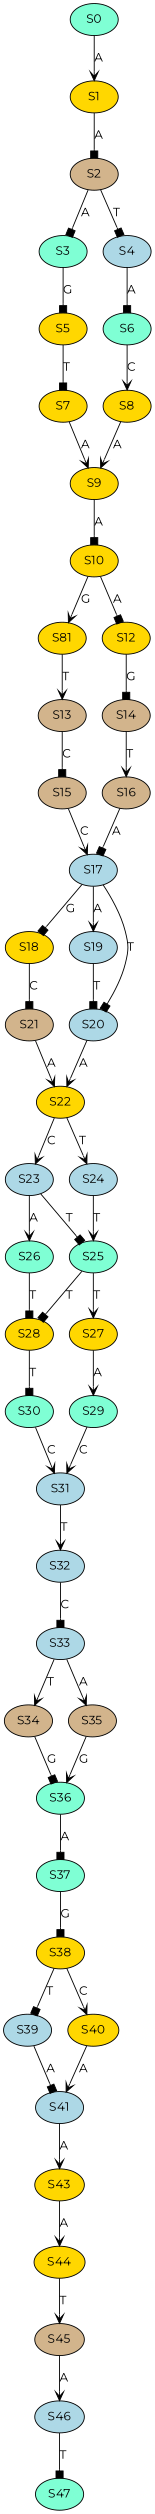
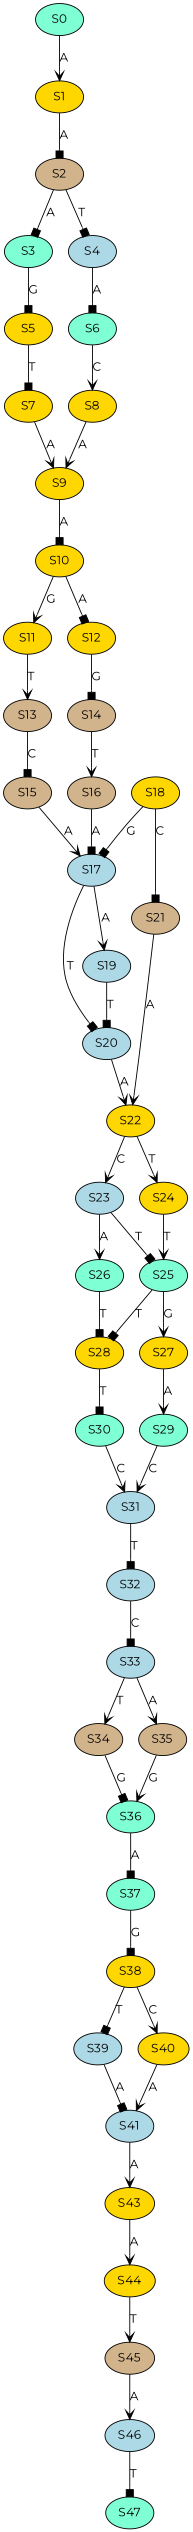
node "S81": label "S81" -> "S11"
edge "S15" -> "S17": label "C" -> "A"
edge "S17" -> "S18": reversed
node "S24": fillcolor lightblue -> gold
edge "S25" -> "S27": label "T" -> "G"
edge "S31" -> "S32": arrowhead vee -> box
